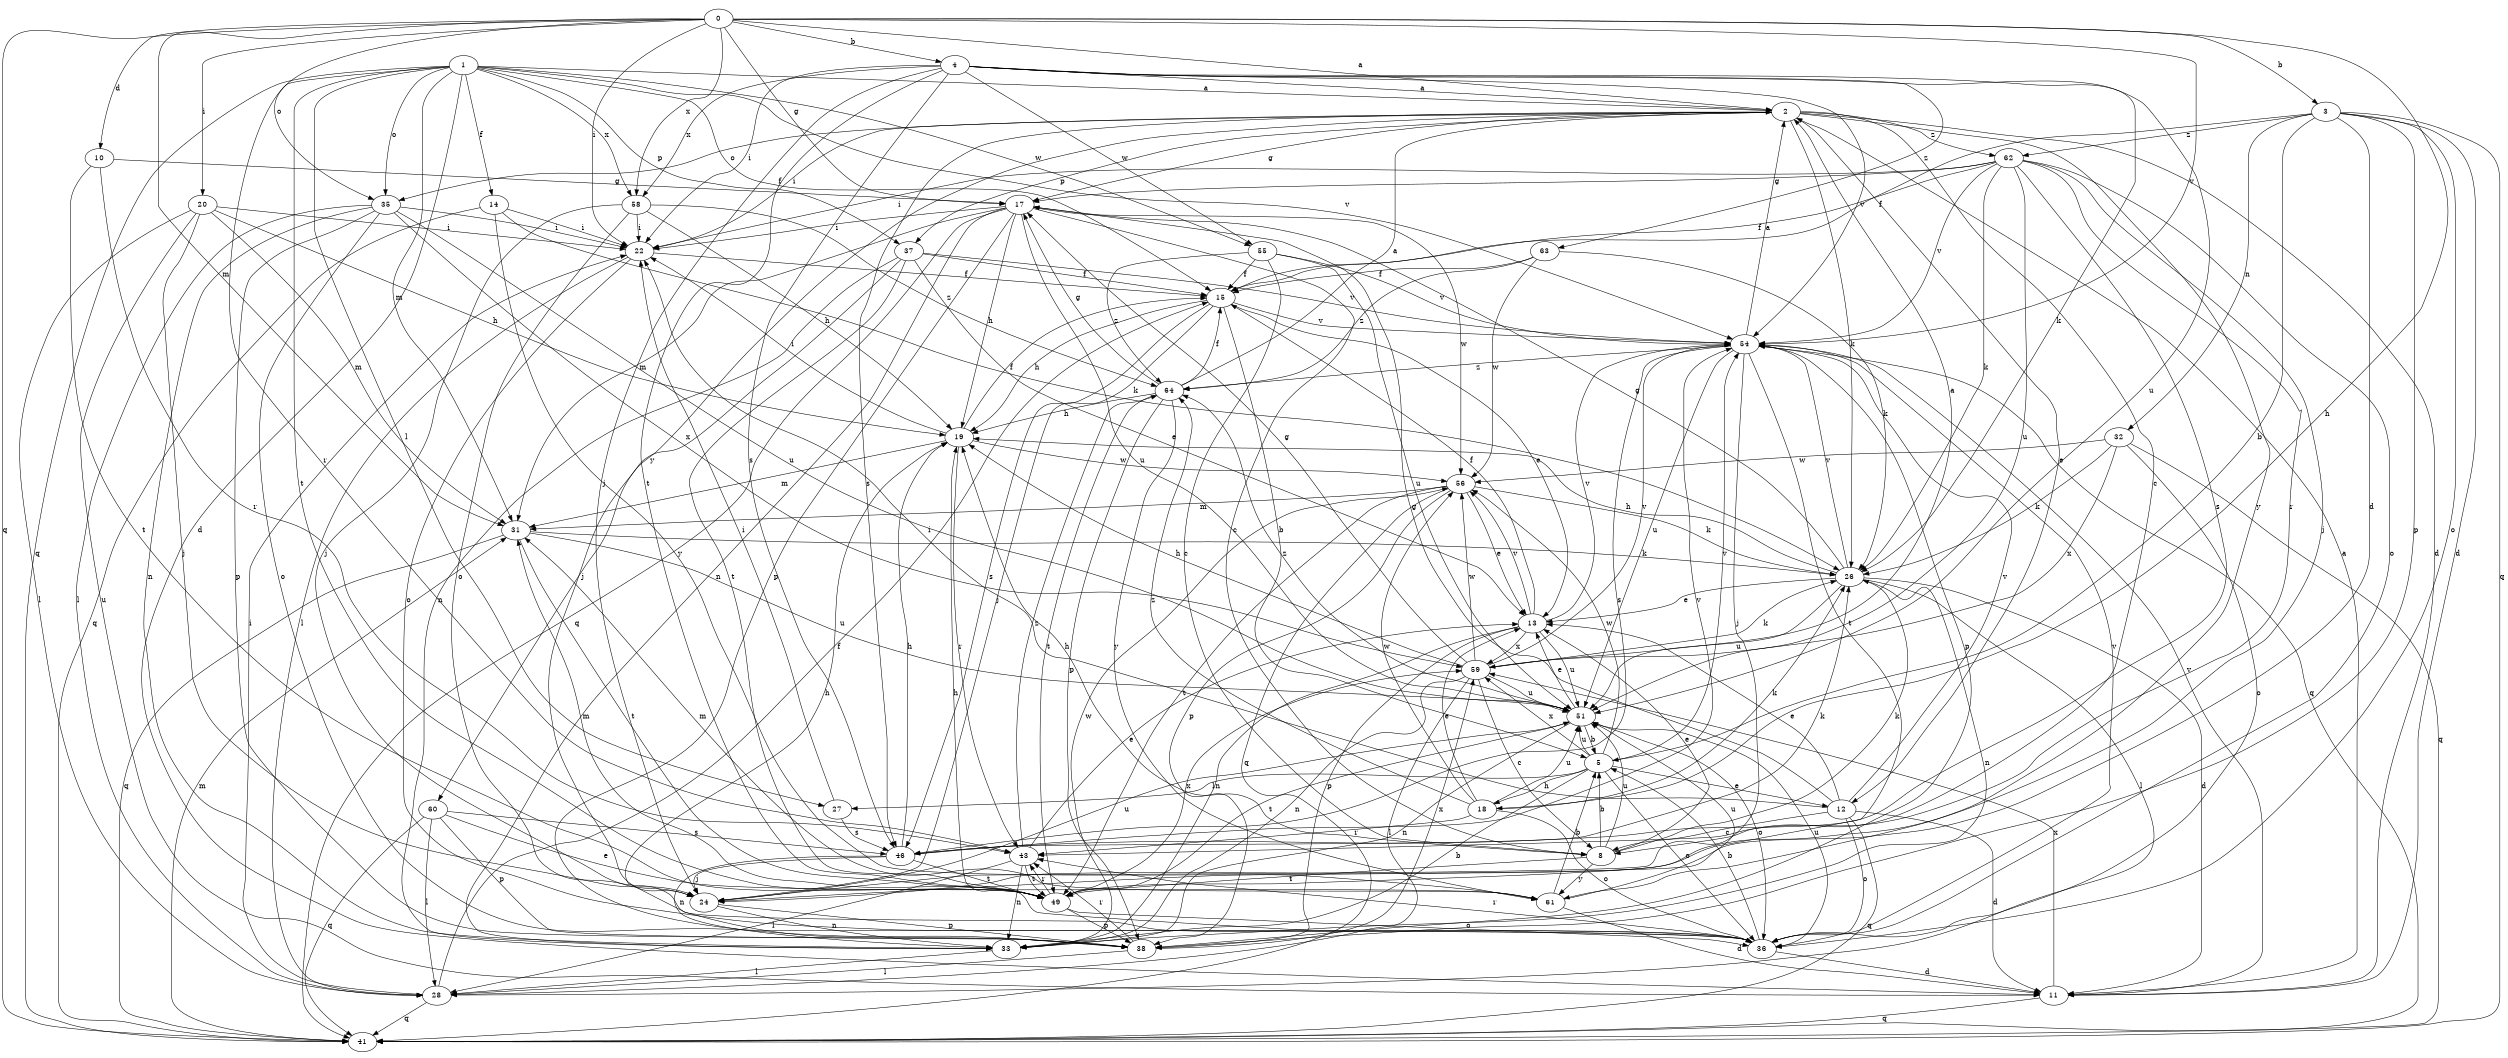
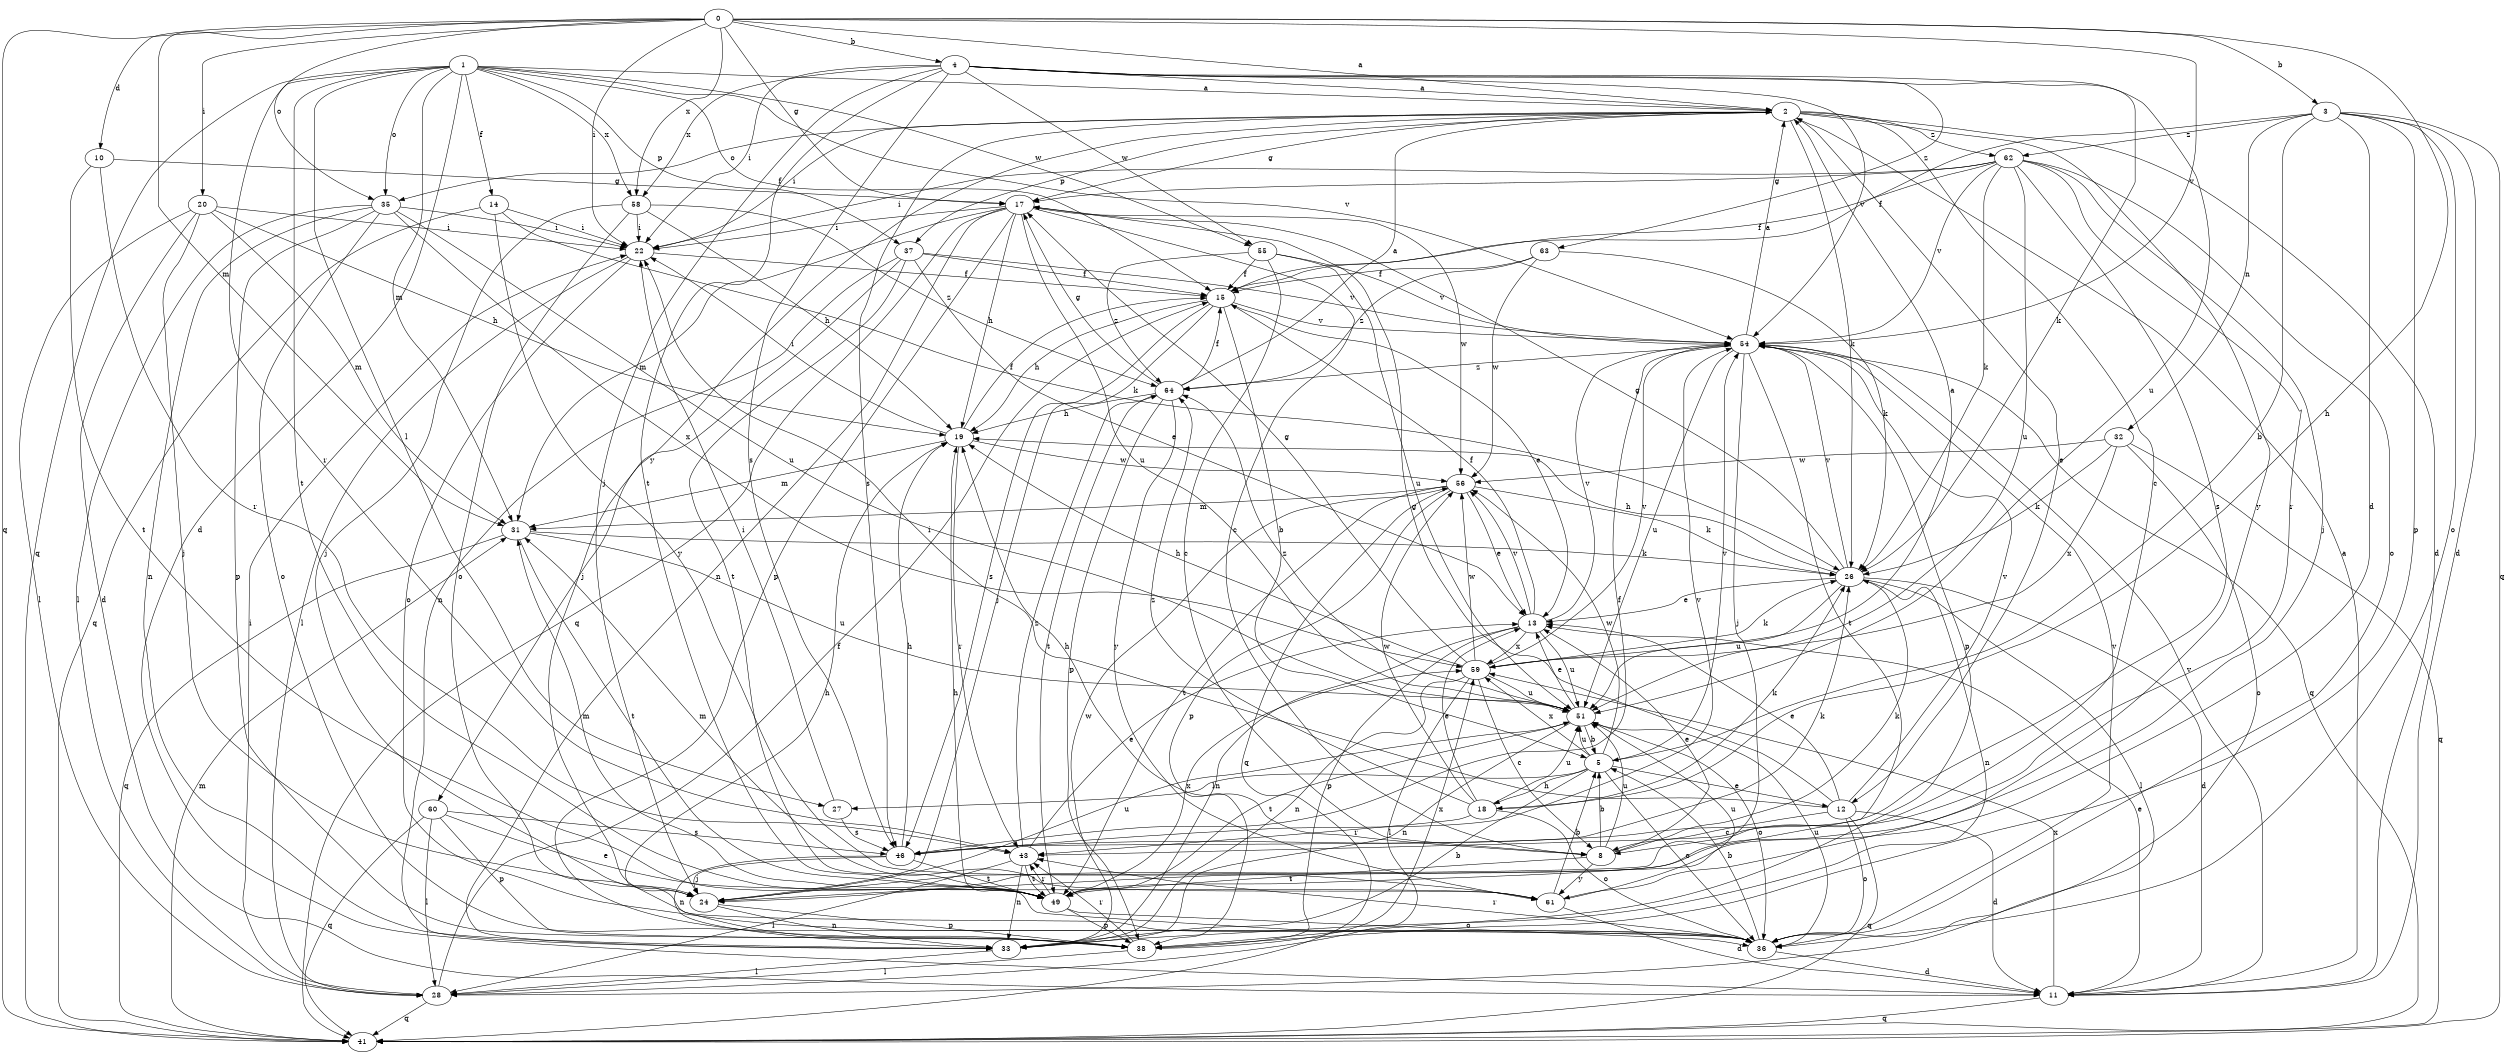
edge "20" -> "11": label "u" -> "d"
edge "54" -> "46": label "s" -> "f"
edge "11" -> "13": added, label "e"
